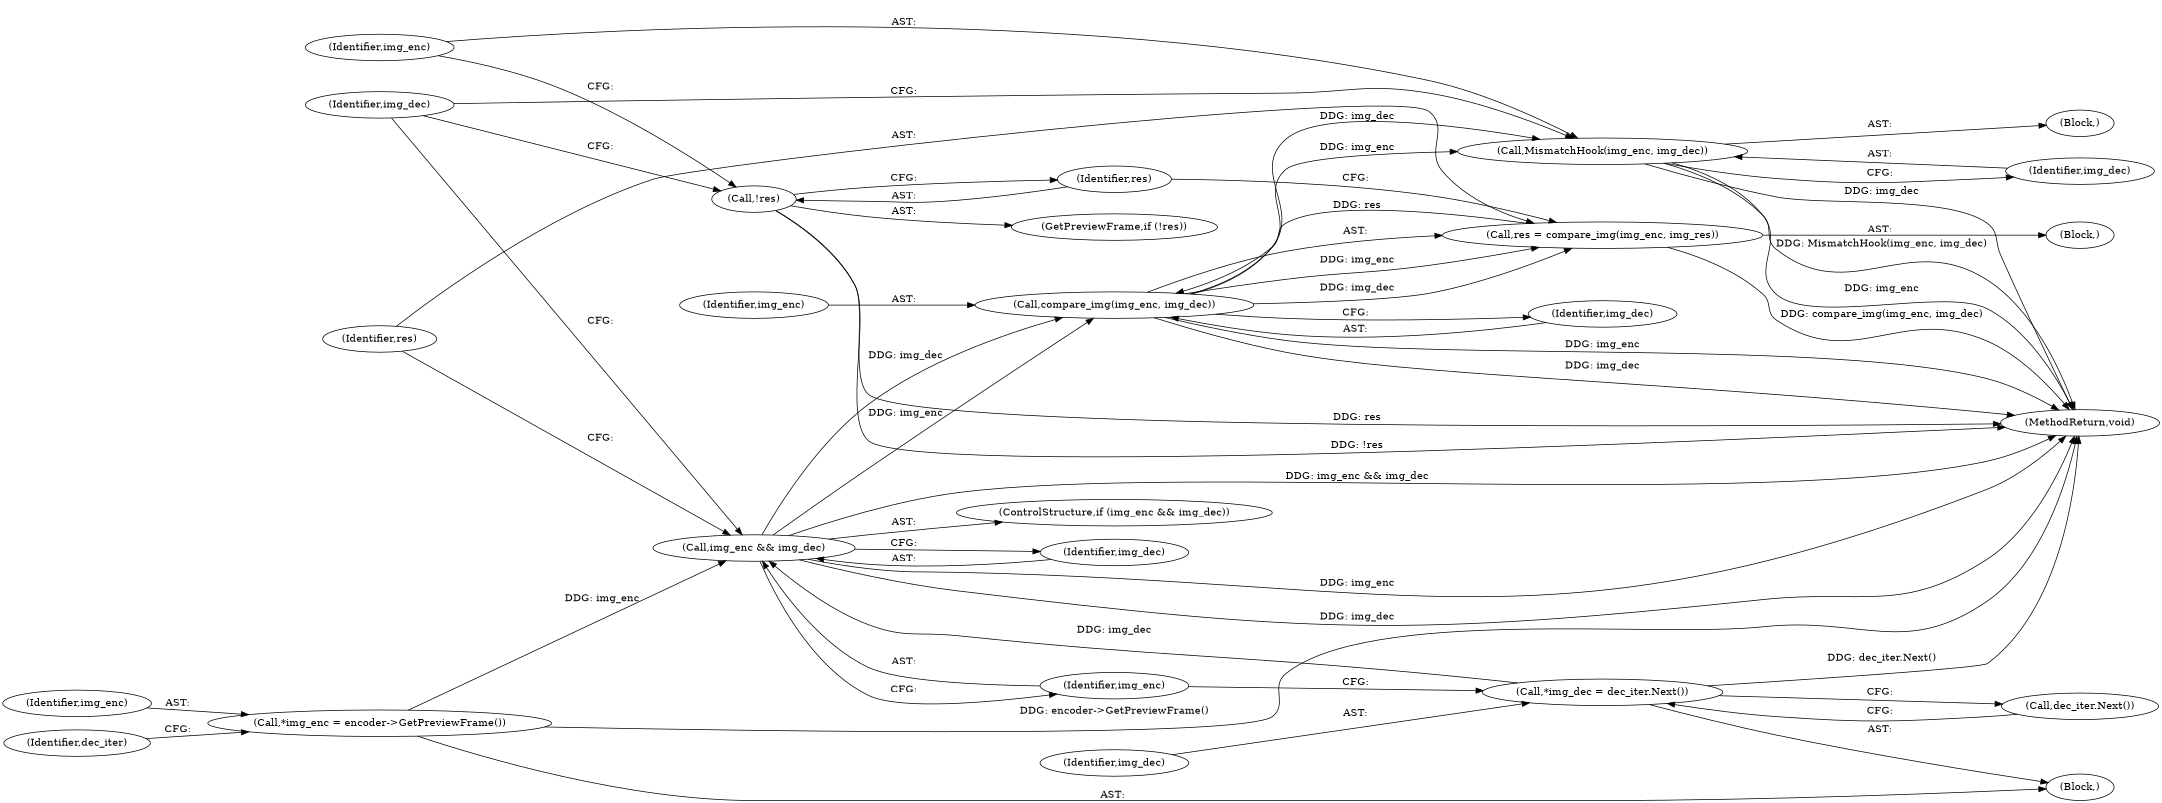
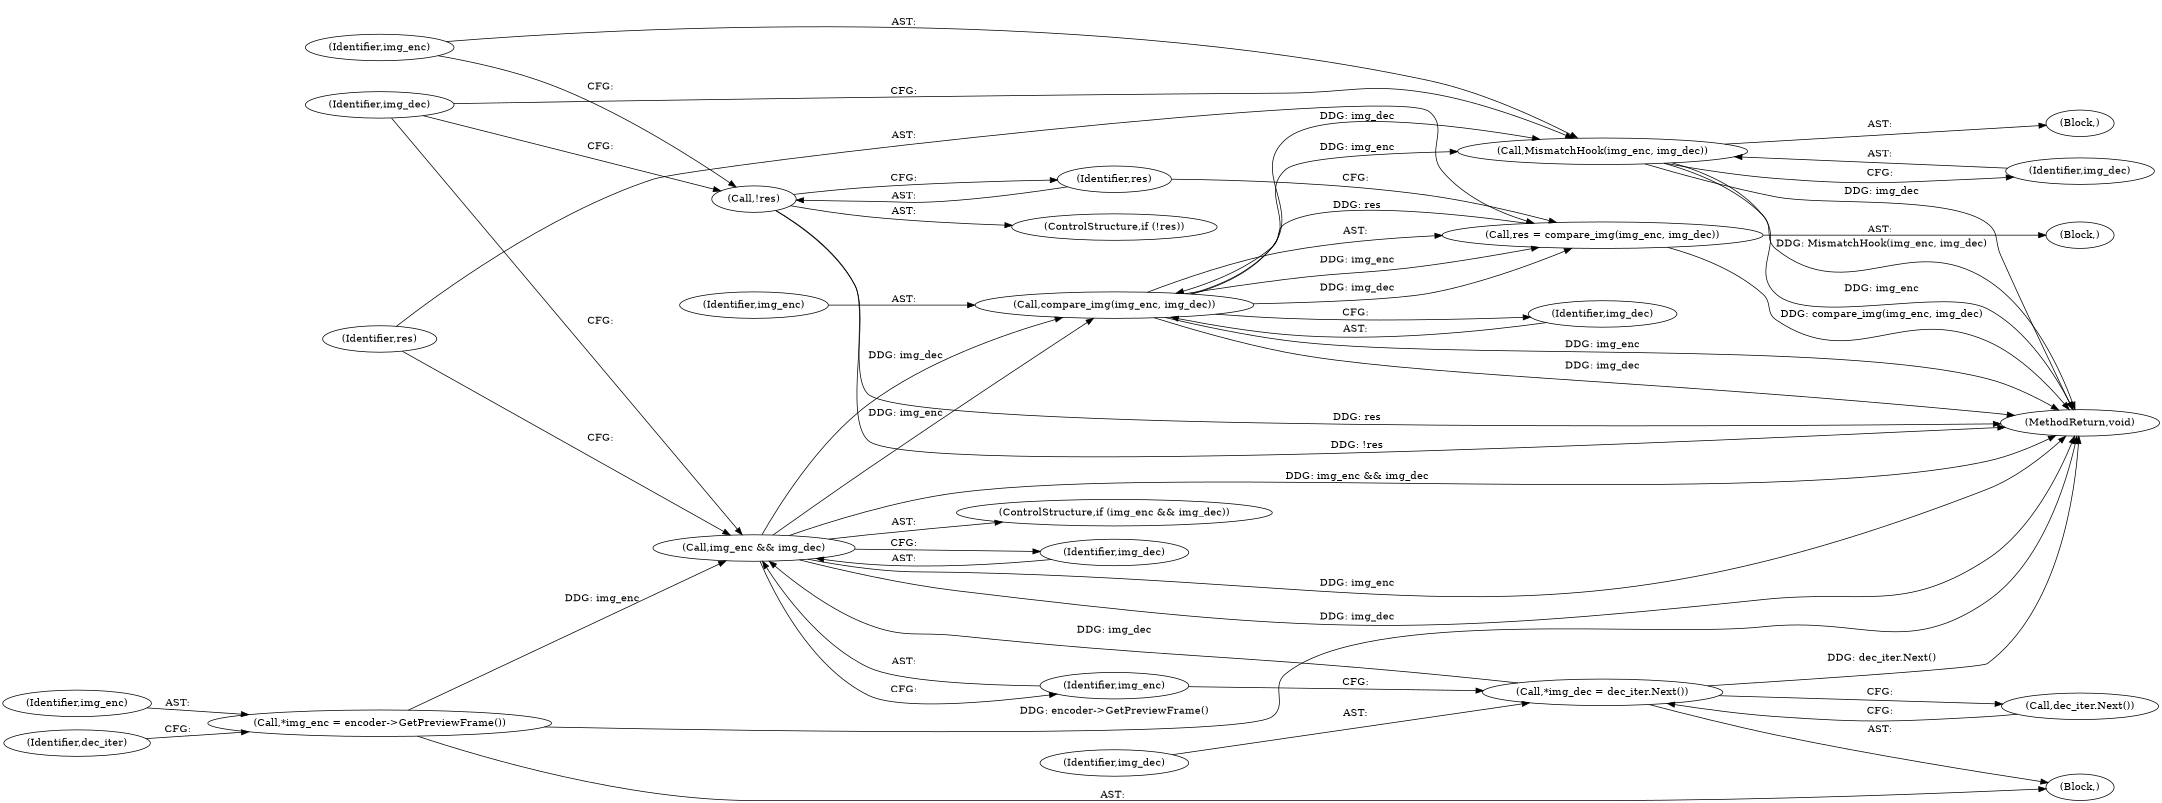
node "(GetPreviewFrame,if (!res))": label "(GetPreviewFrame,if (!res))" -> "(ControlStructure,if (!res))"
node "(Call,res = compare_img(img_enc, img_res))": label "(Call,res = compare_img(img_enc, img_res))" -> "(Call,res = compare_img(img_enc, img_dec))"
